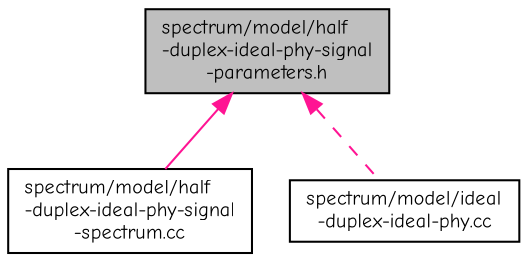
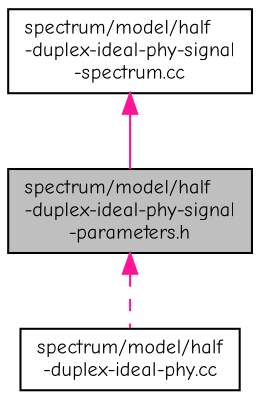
edge "spectrum/model/half -duplex-ideal-phy-signal -spectrum.cc" -> "spectrum/model/half -duplex-ideal-phy-signal -parameters.h": reversed
node "spectrum/model/ideal -duplex-ideal-phy.cc": label "spectrum/model/ideal -duplex-ideal-phy.cc" -> "spectrum/model/half -duplex-ideal-phy.cc"
